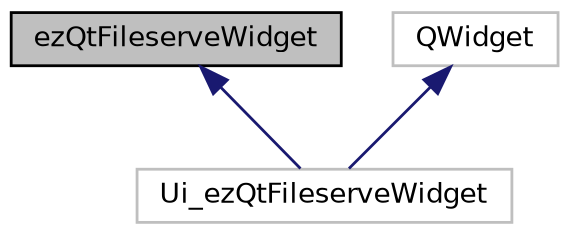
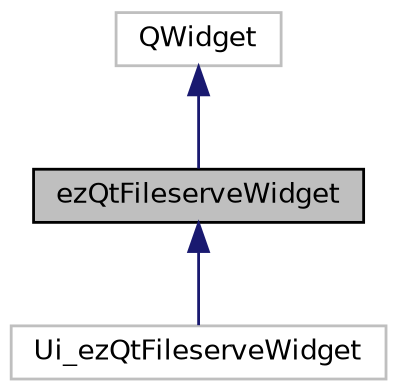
edge "Ui_ezQtFileserveWidget" -> "QWidget": now "ezQtFileserveWidget" -> "QWidget"
